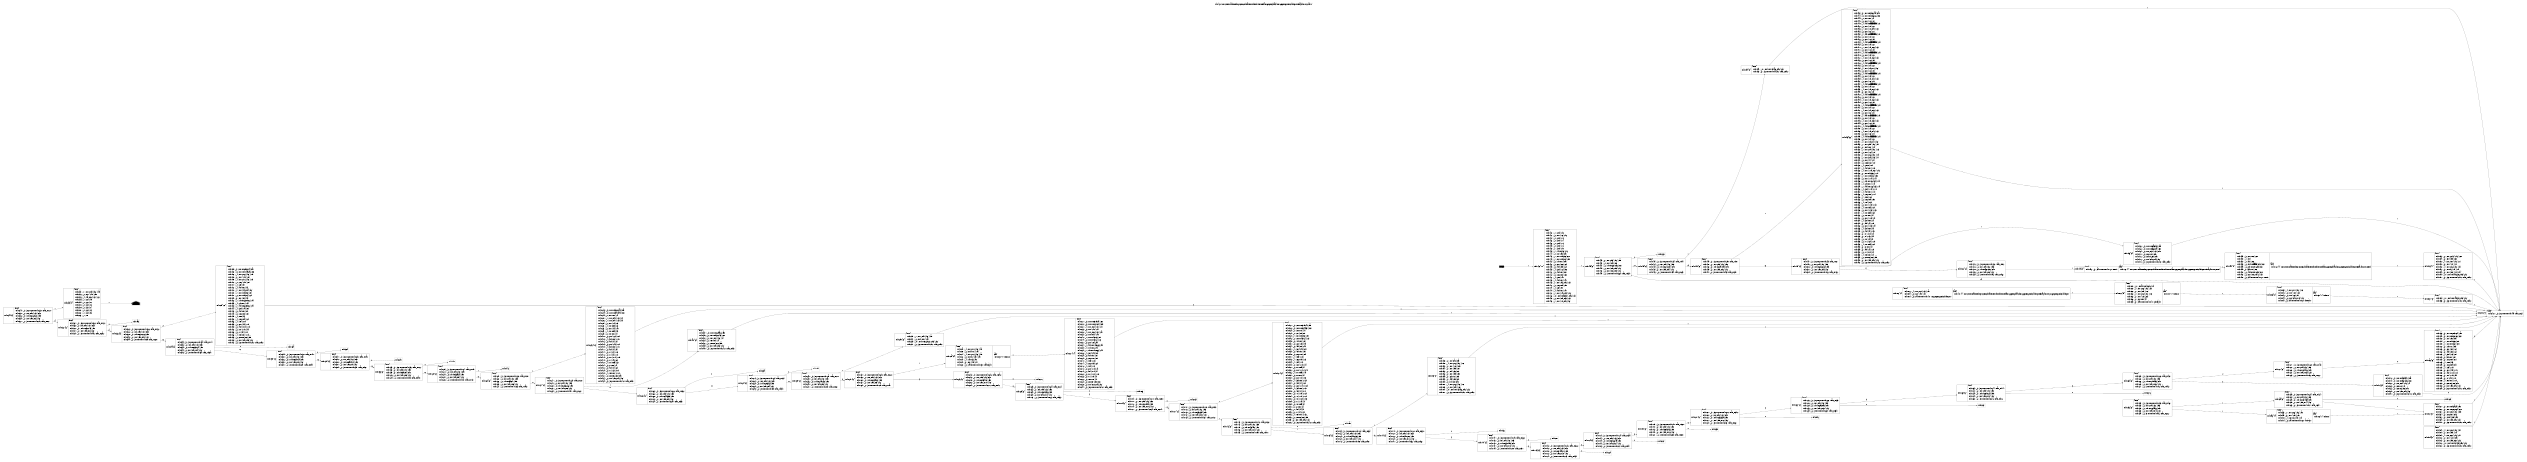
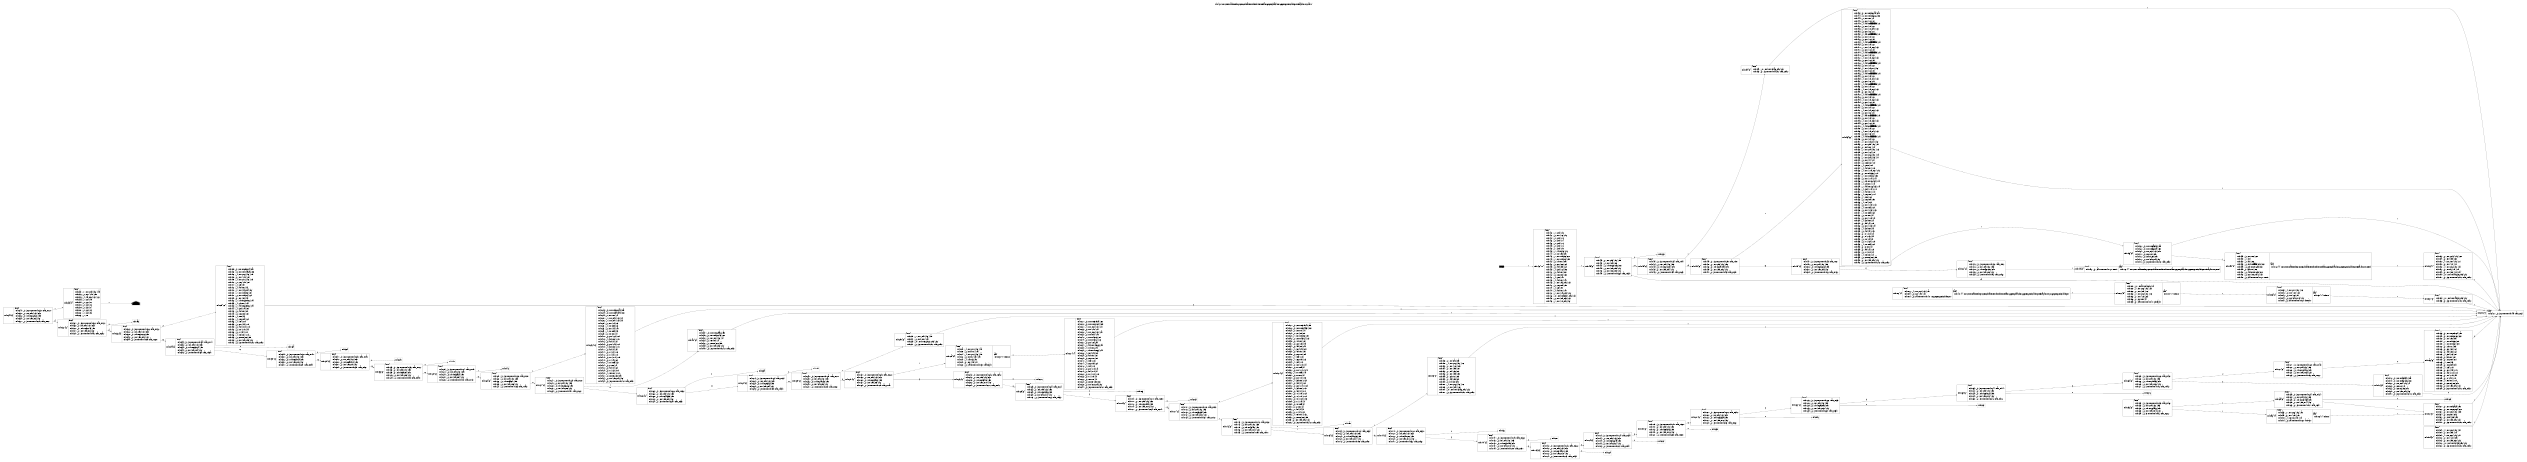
edge "0x401d96 [5]" -> "0x401d9b [40]": now "0x401b63 [30]" -> "0x401d9b [40]"
